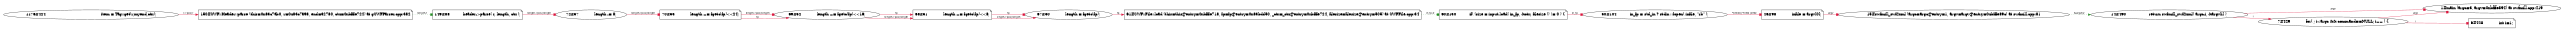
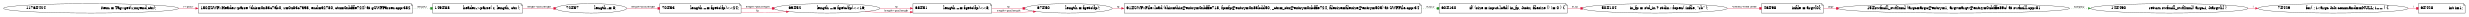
node "1#main (argc=3, argv=0xbfffe894) at swfmill.cpp:419": removed
